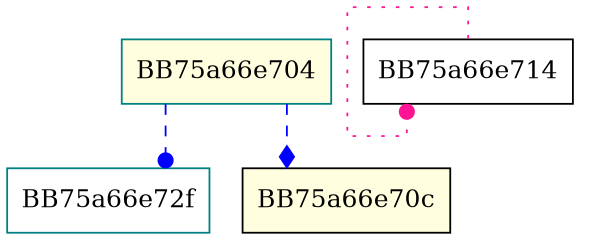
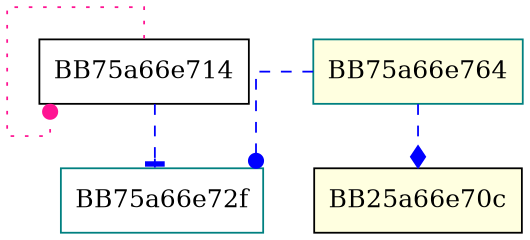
node "BB75a66e704": label "BB75a66e704" -> "BB75a66e764"
edge "BB75a66e714" -> "BB75a66e72f": added
node "BB75a66e70c": label "BB75a66e70c" -> "BB25a66e70c"
